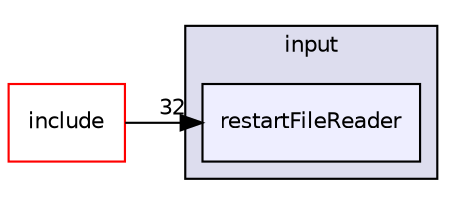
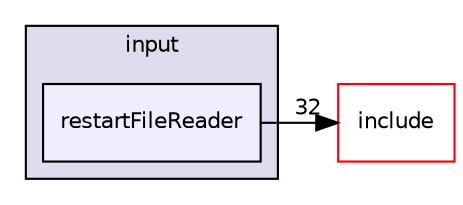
edge "include" -> "restartFileReader": reversed
